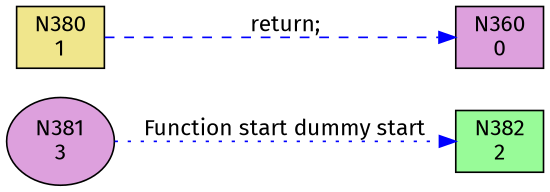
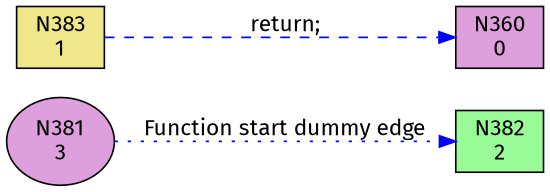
node "N380 1": label "N380 1" -> "N383 1"
edge "N381 3" -> "N382 2": label "Function start dummy start" -> "Function start dummy edge"
